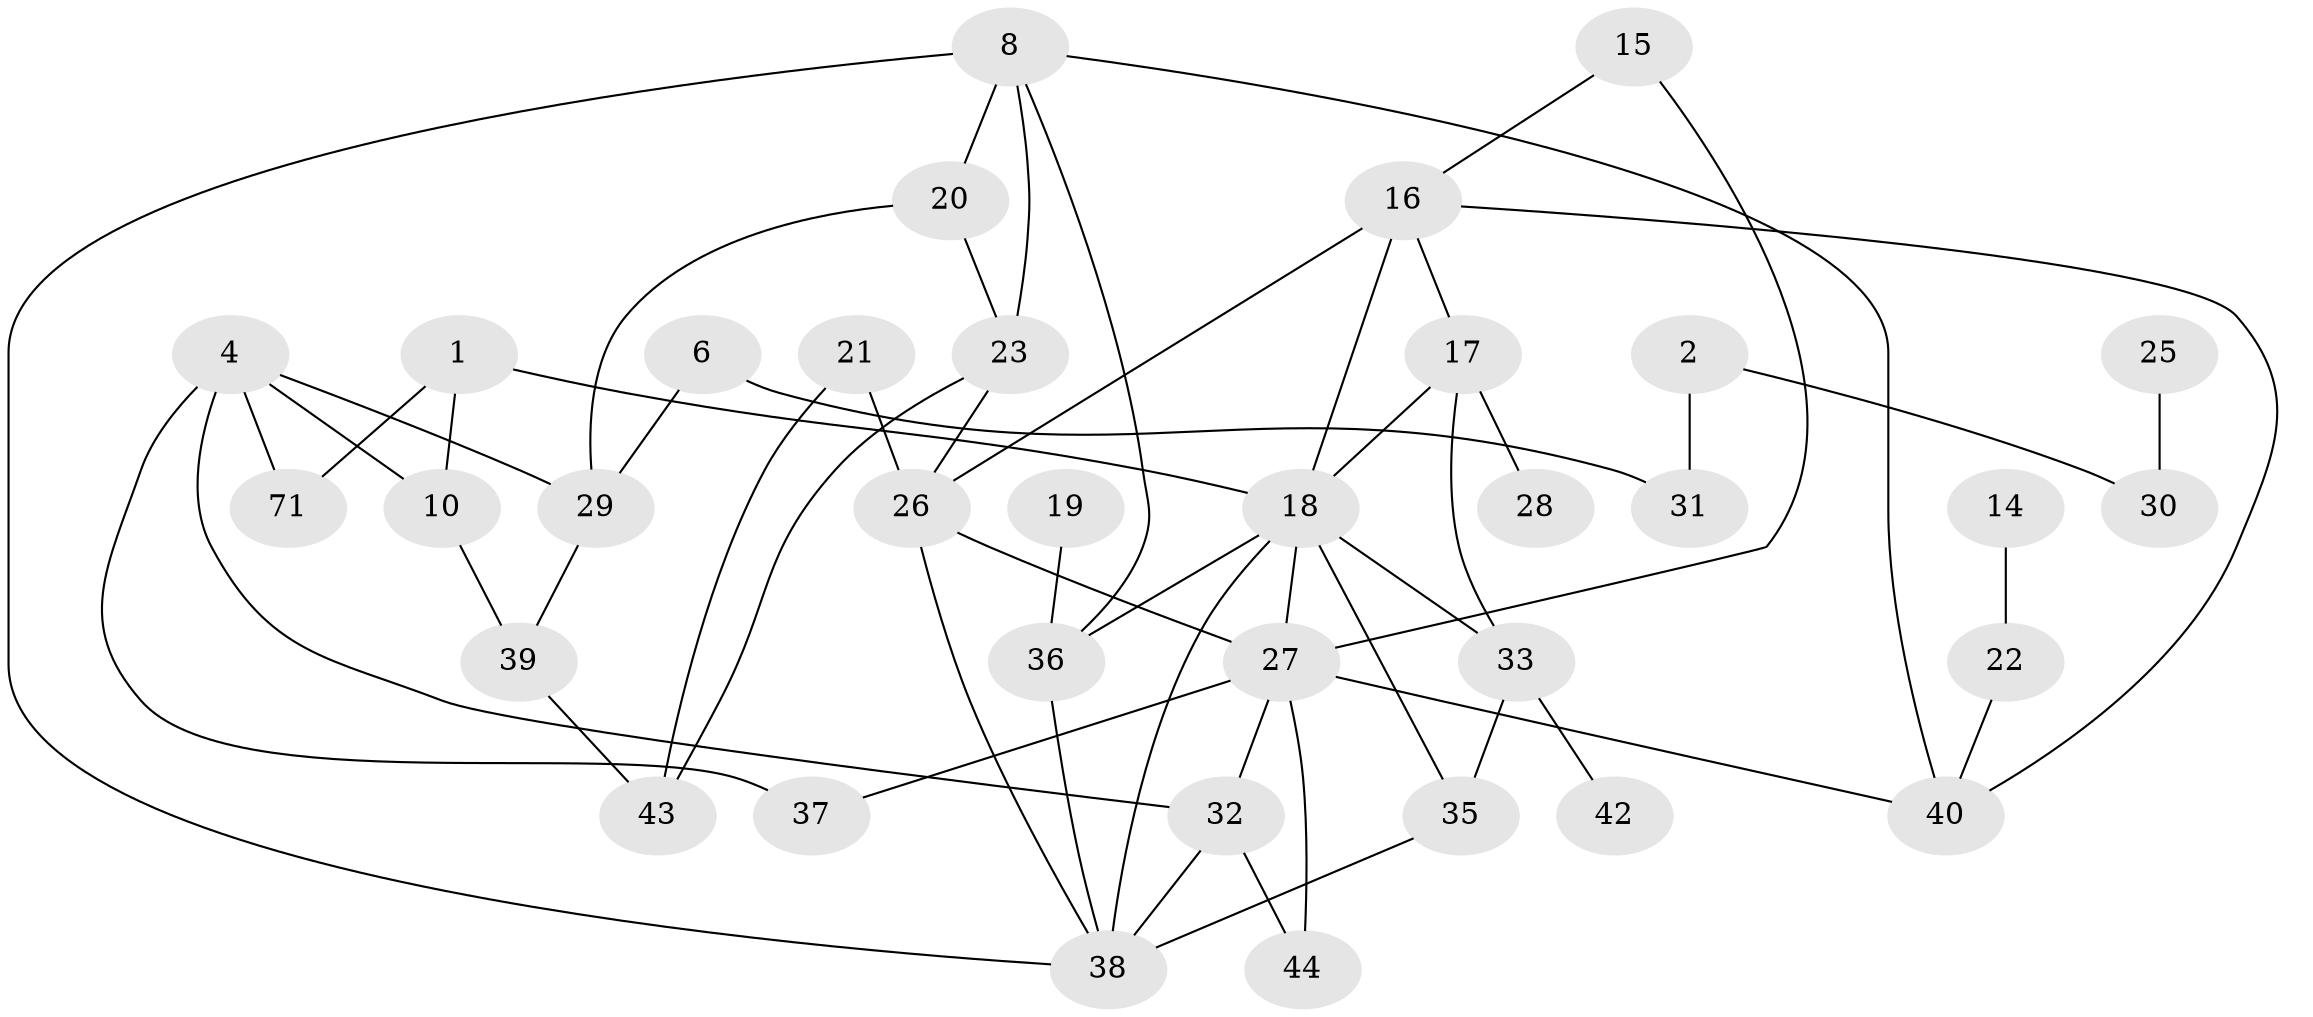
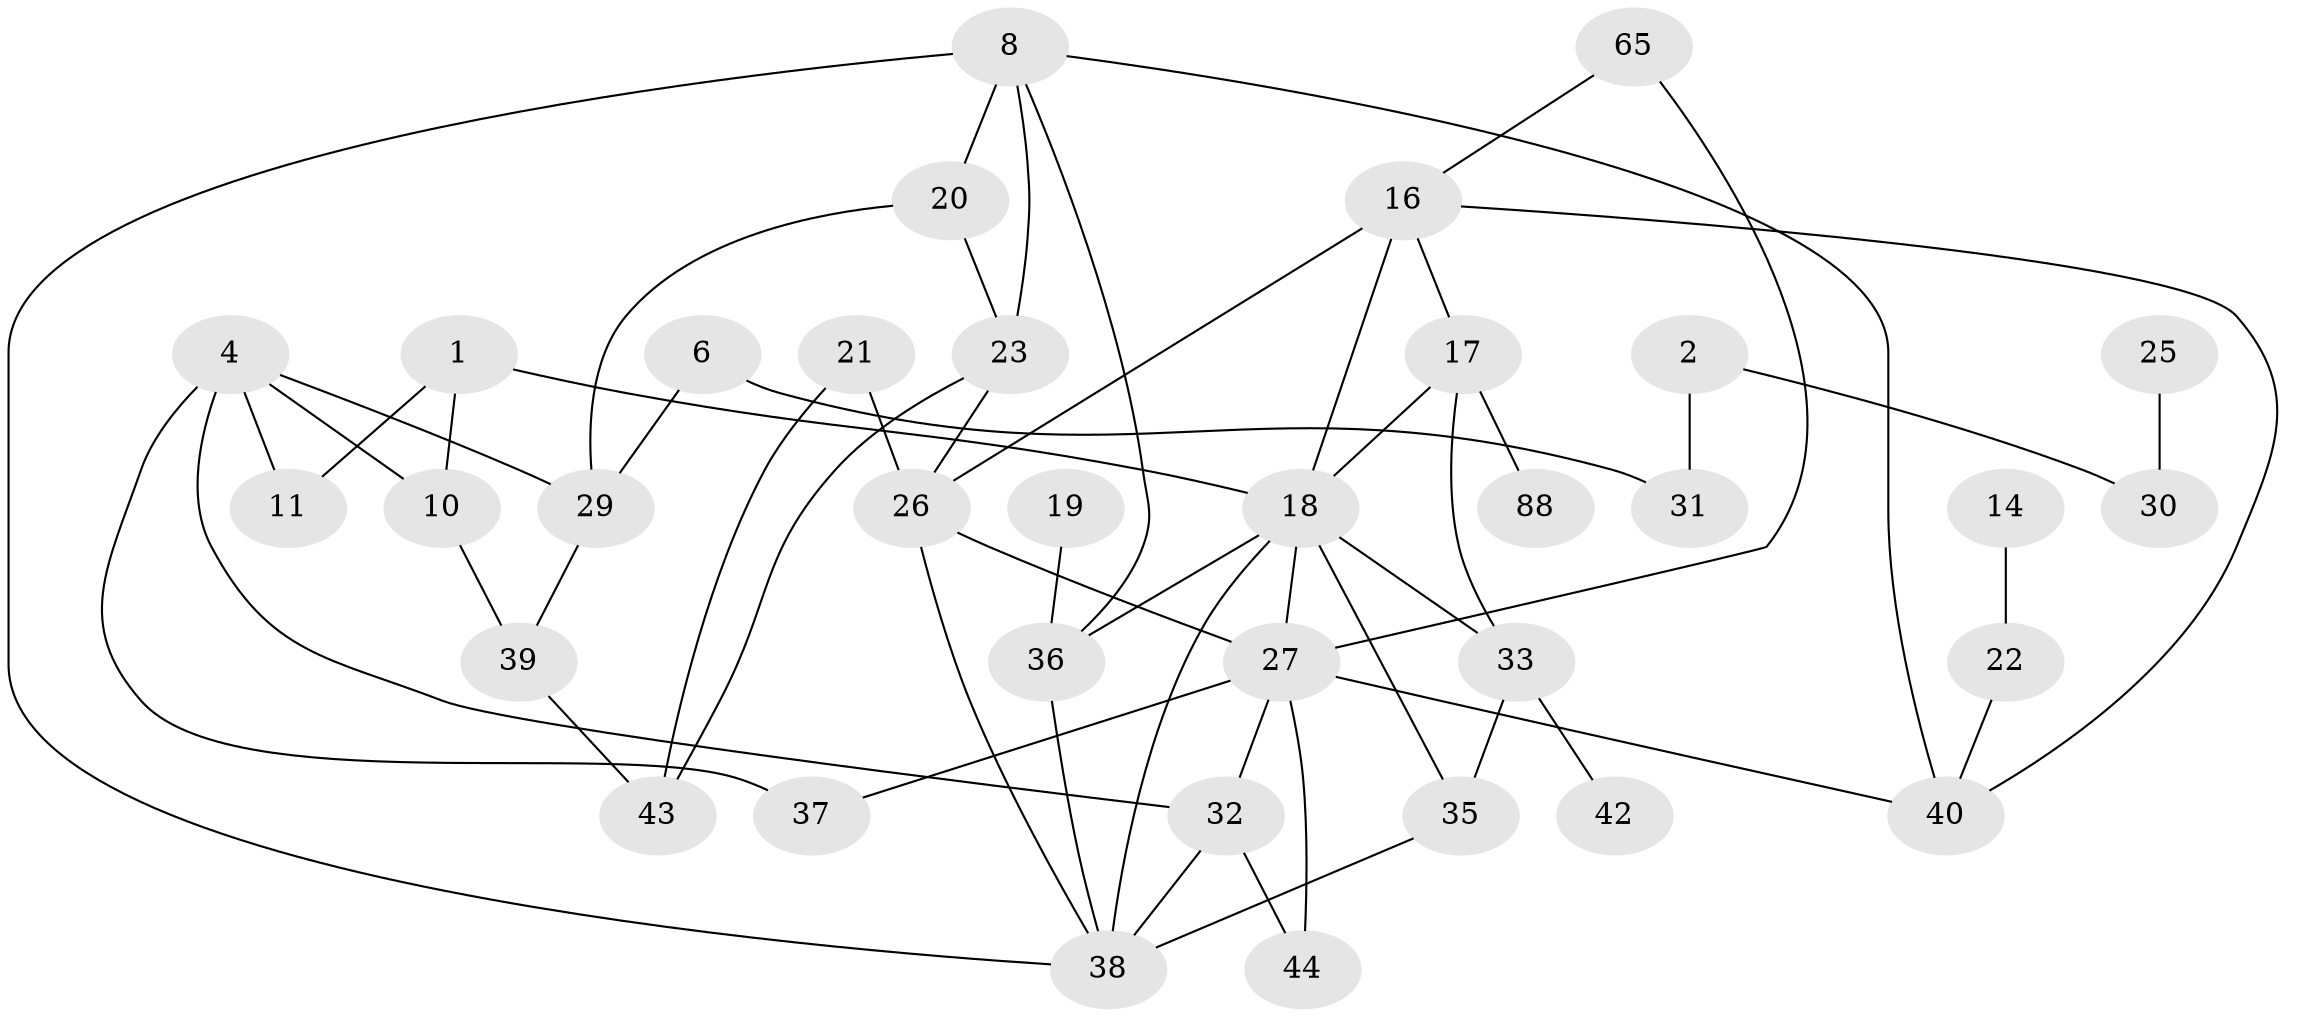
node "15": label "15" -> "65"
node "71": label "71" -> "11"
node "28": label "28" -> "88"
